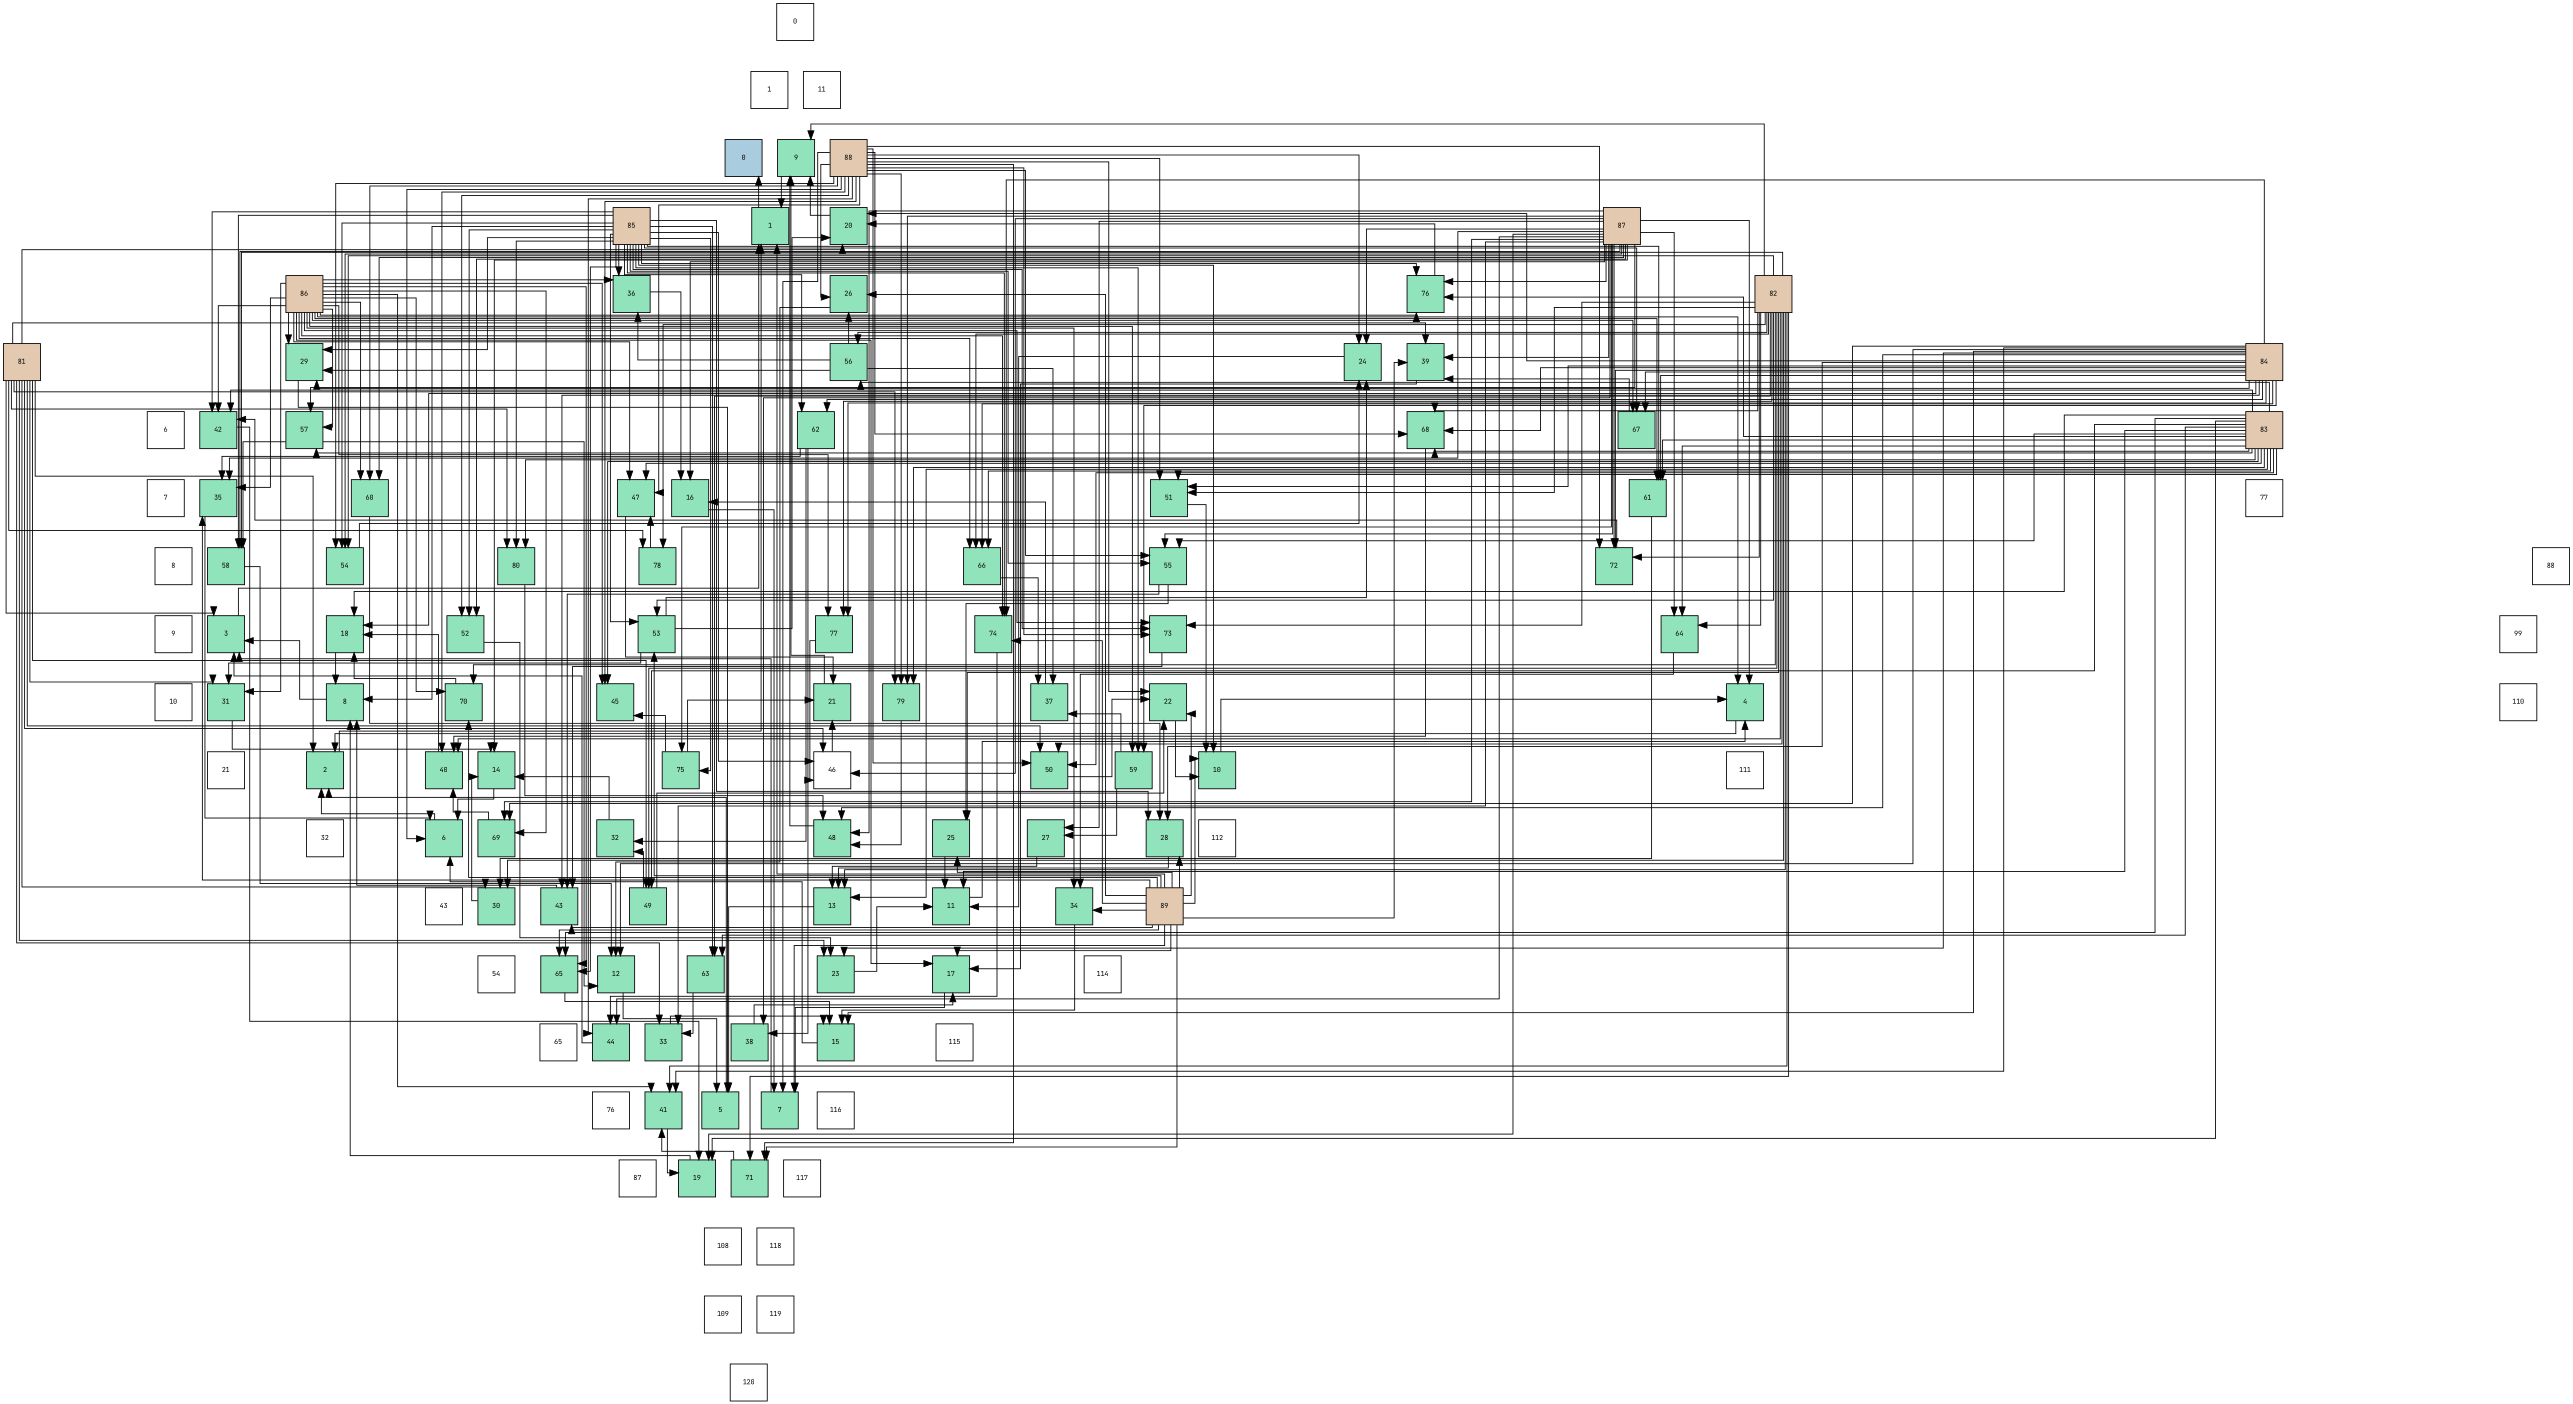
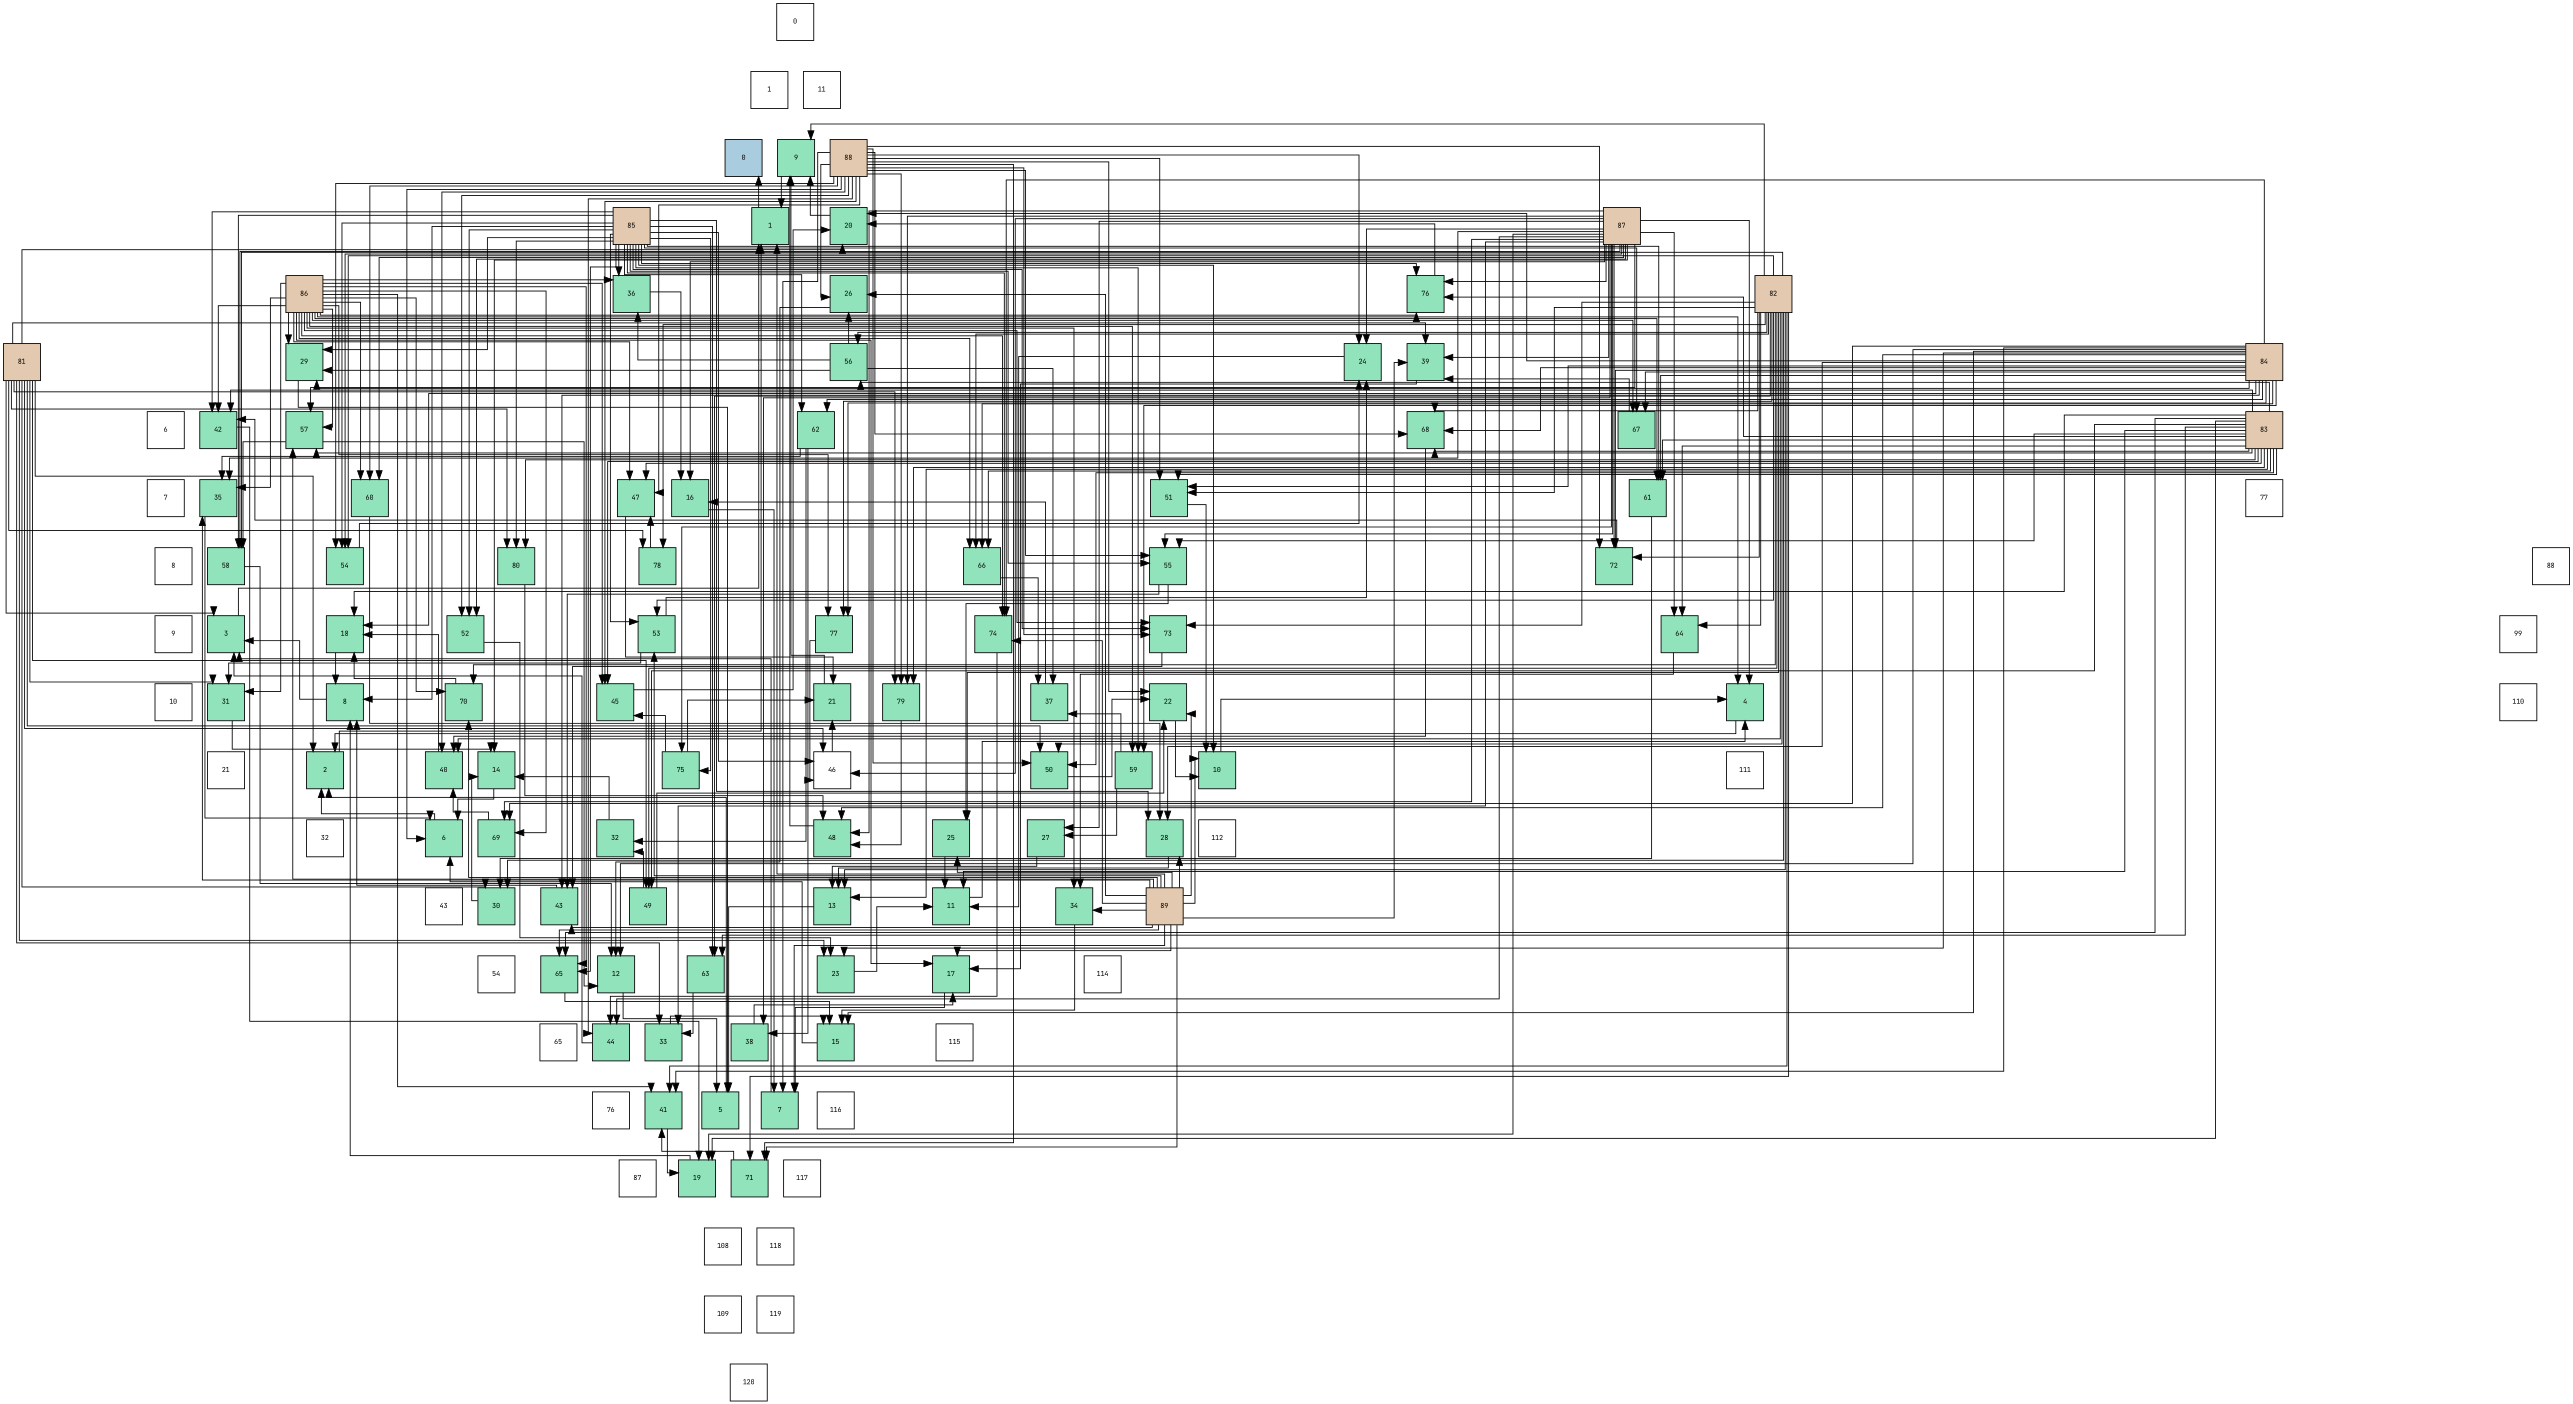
edge "53" -> "20": now "45" -> "20"
edge "89" -> "57": added
